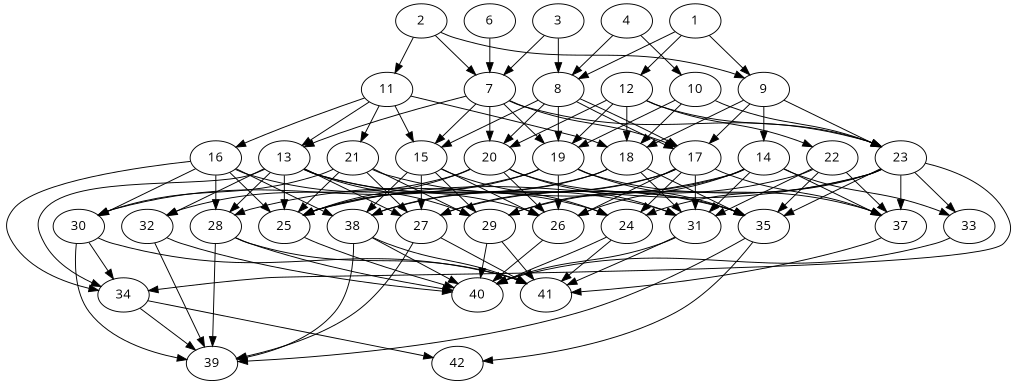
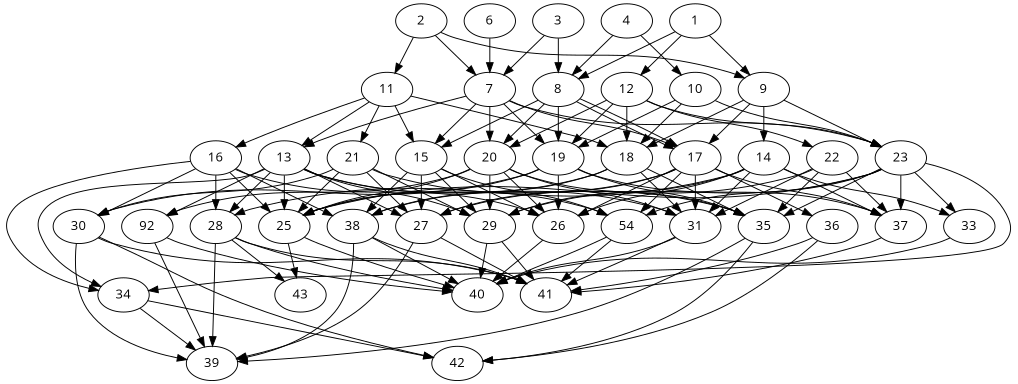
edge "20" -> "29": added
node "32": label "32" -> "92"
node "24": label "24" -> "54"
node "36": added
edge "30" -> "34": now "30" -> "42"
node "43": added
